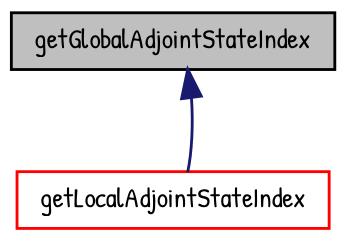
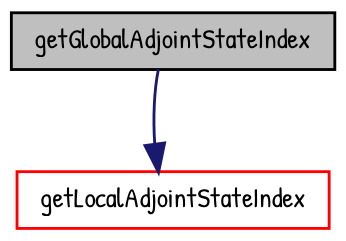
edge "getLocalAdjointStateIndex" -> "getGlobalAdjointStateIndex": reversed
